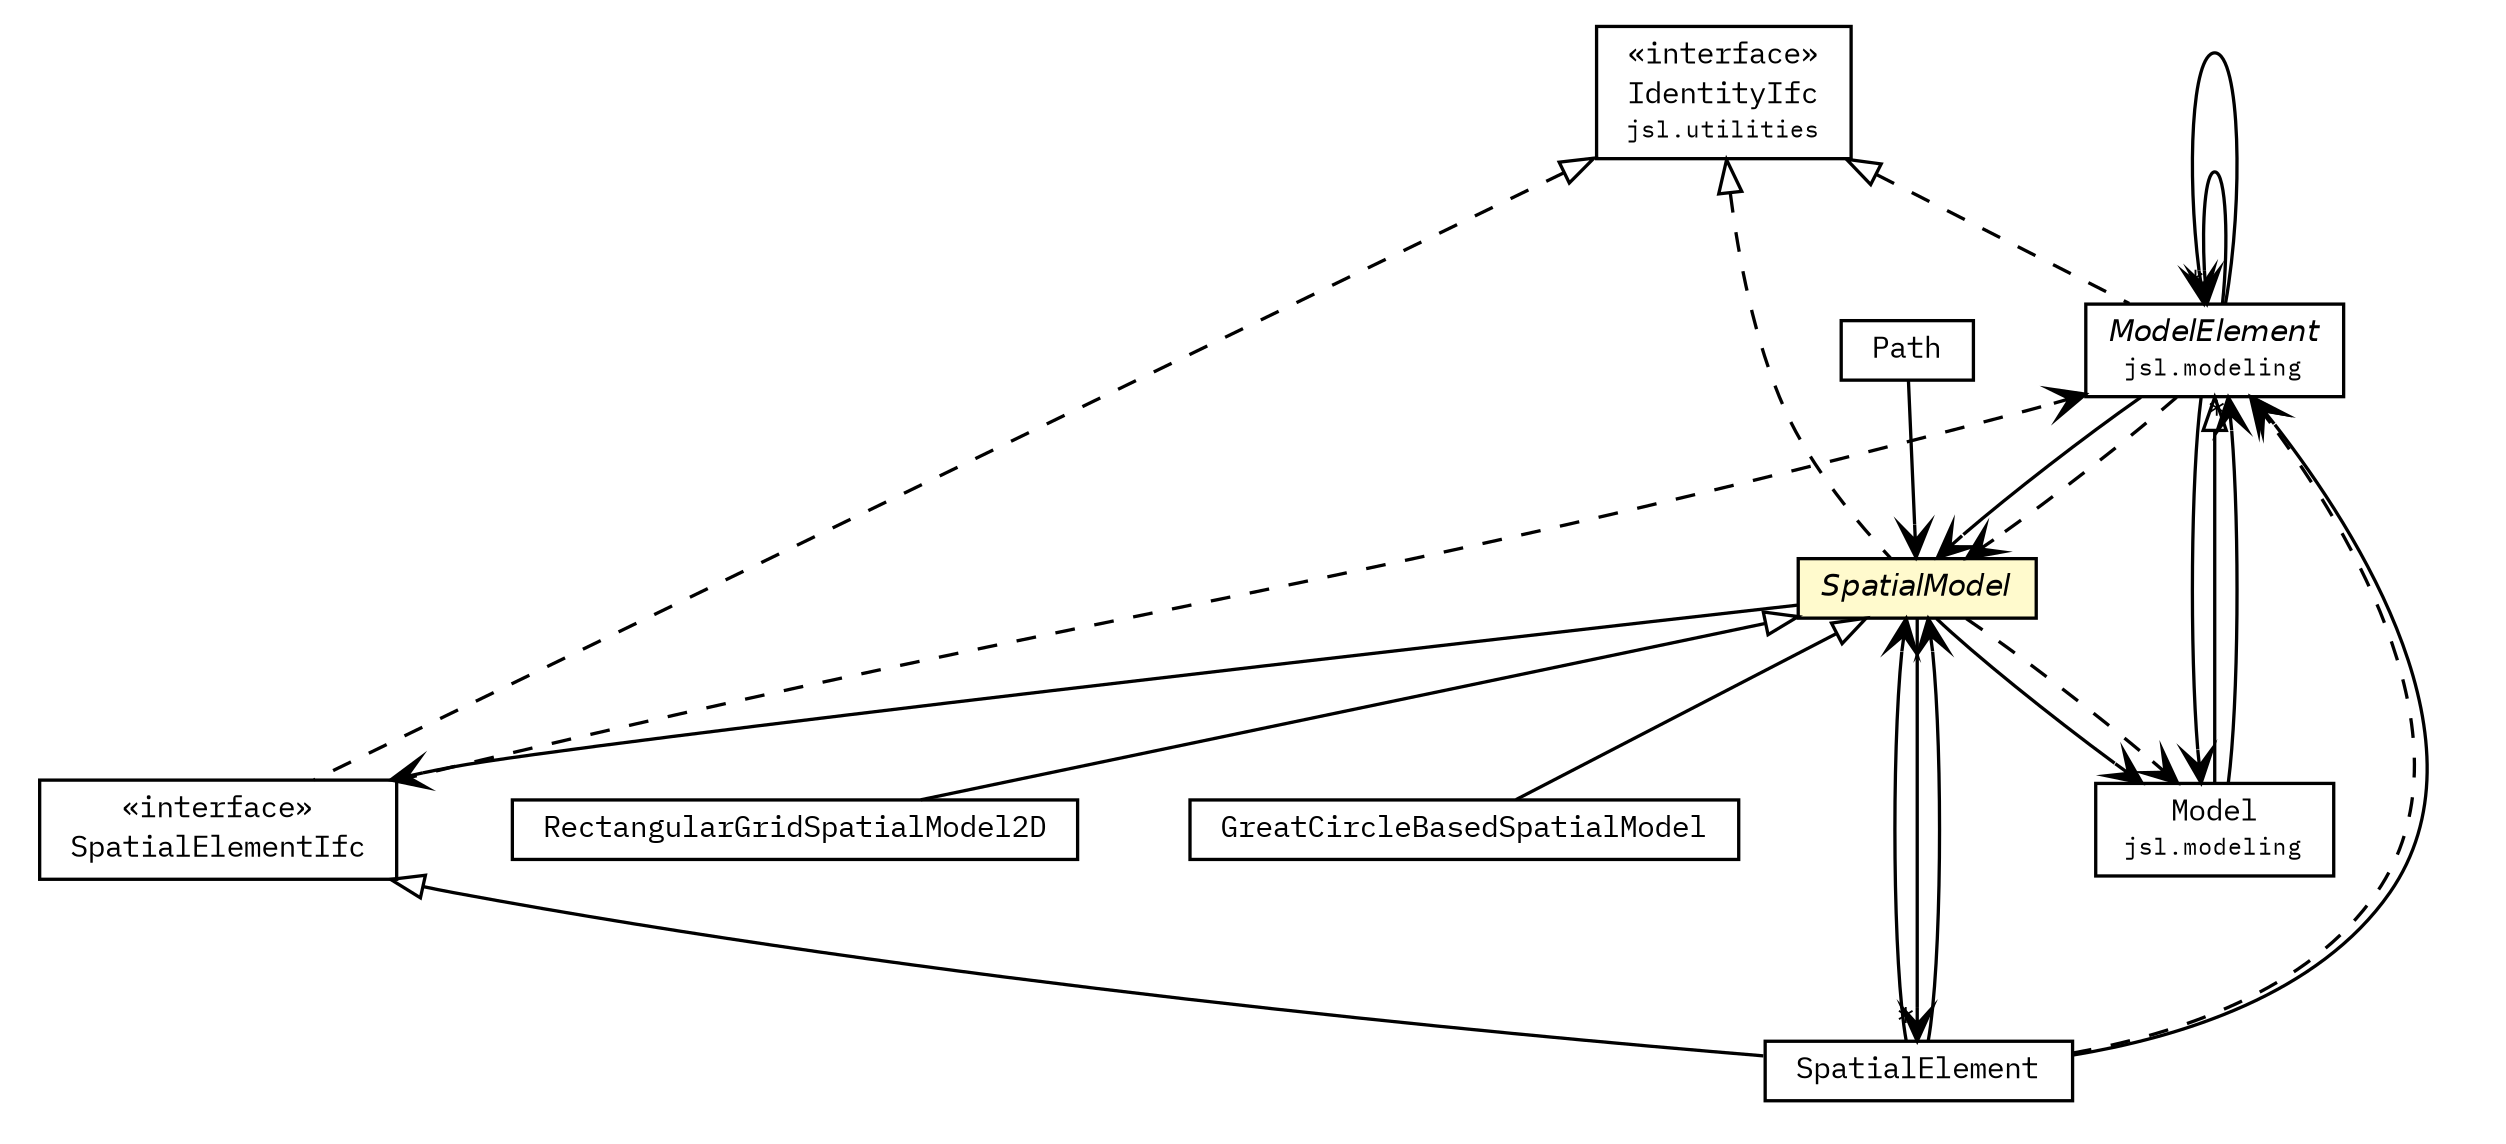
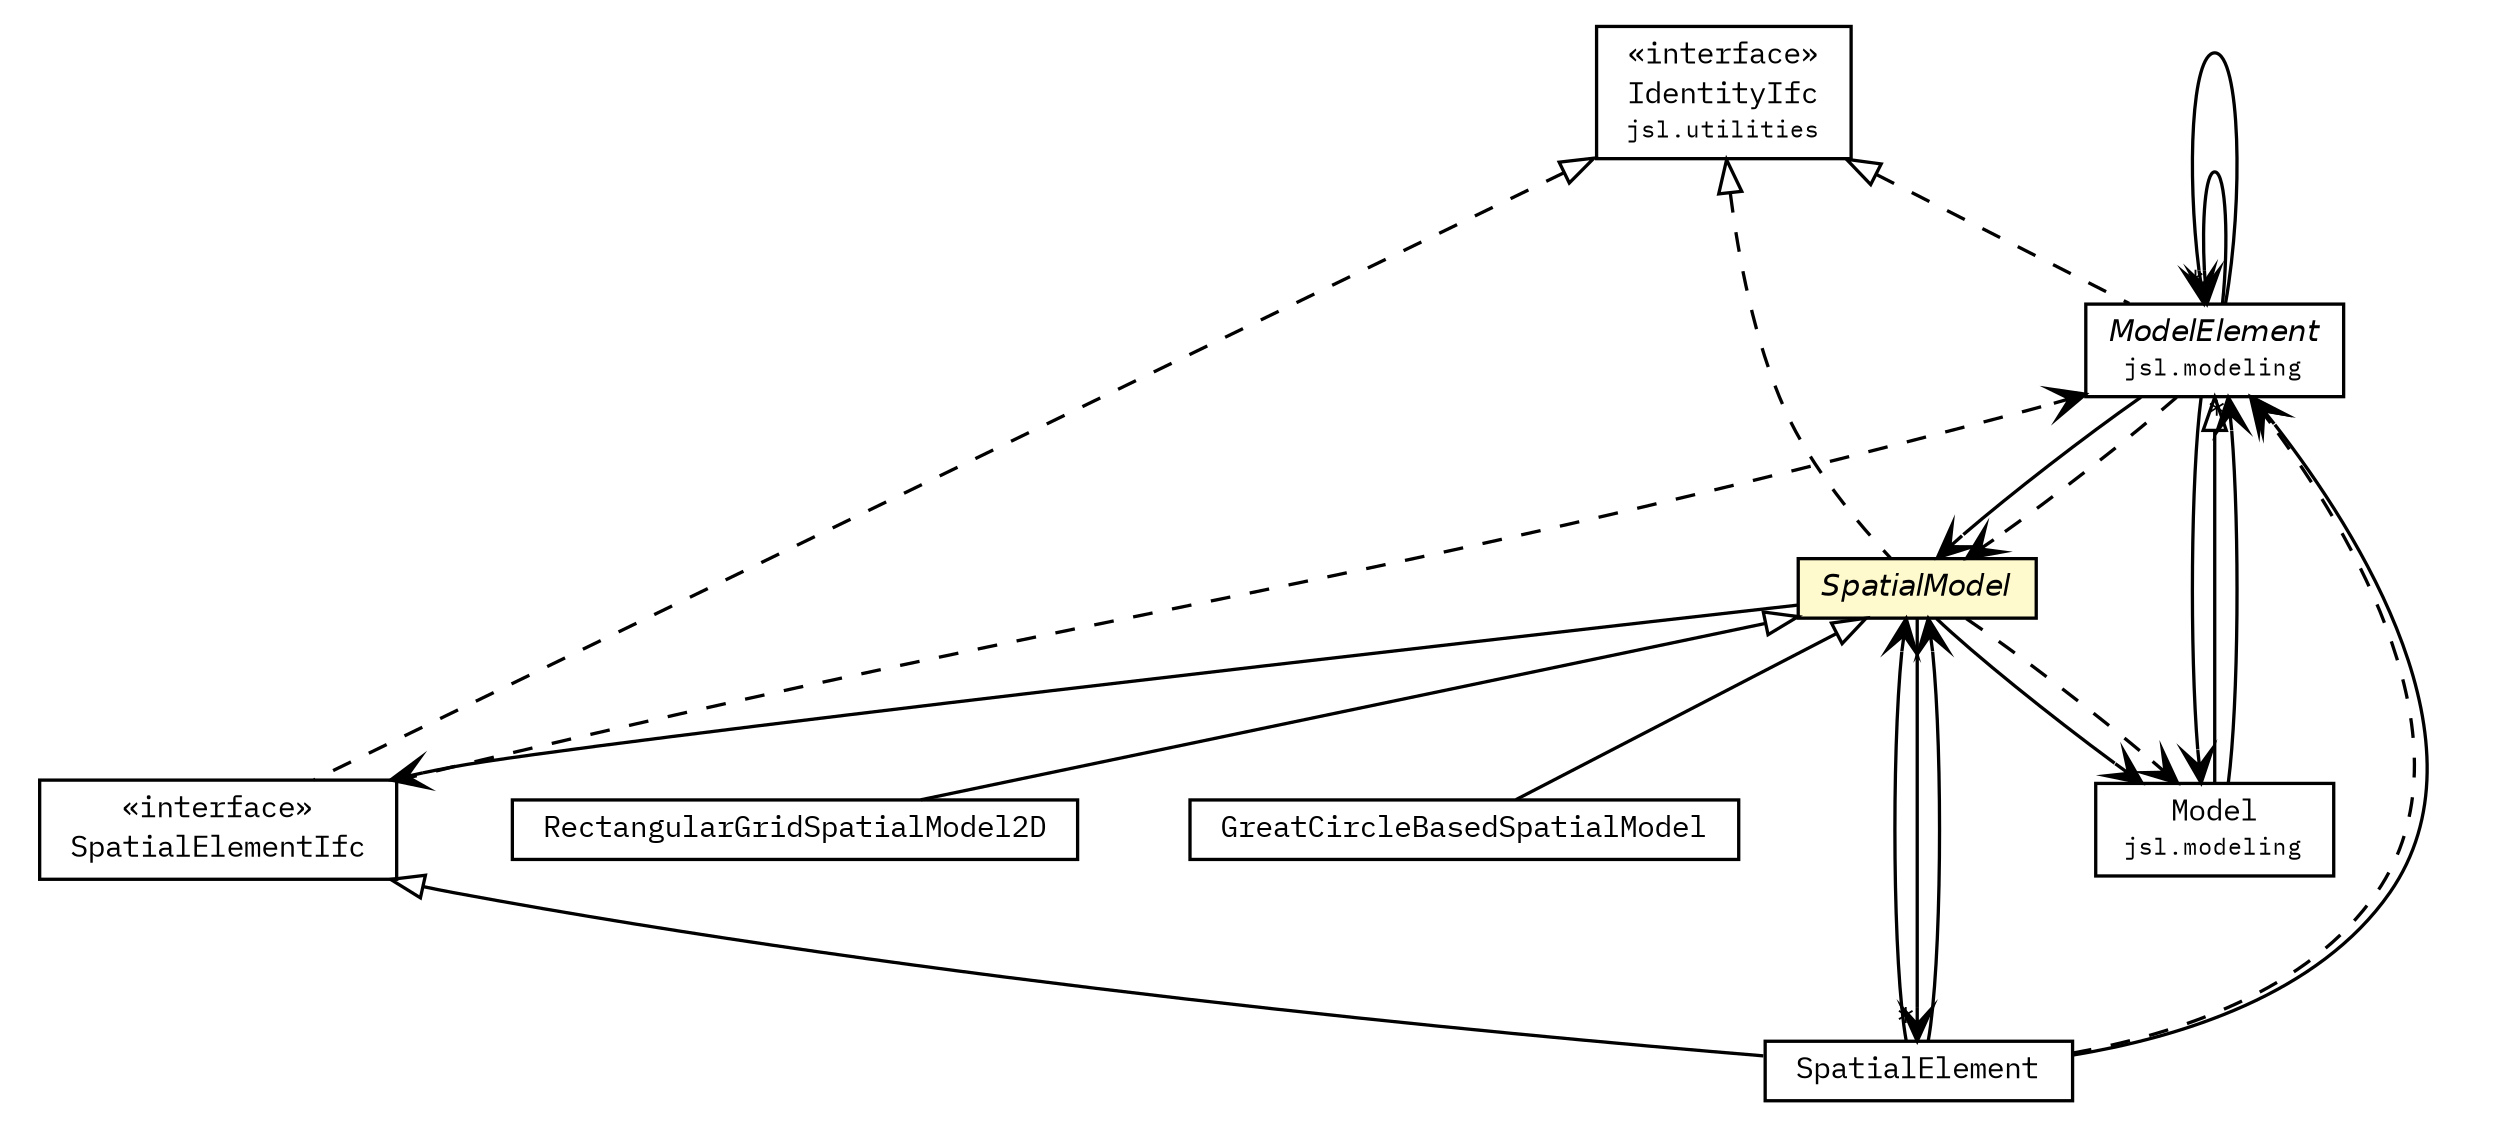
node "Path": removed
